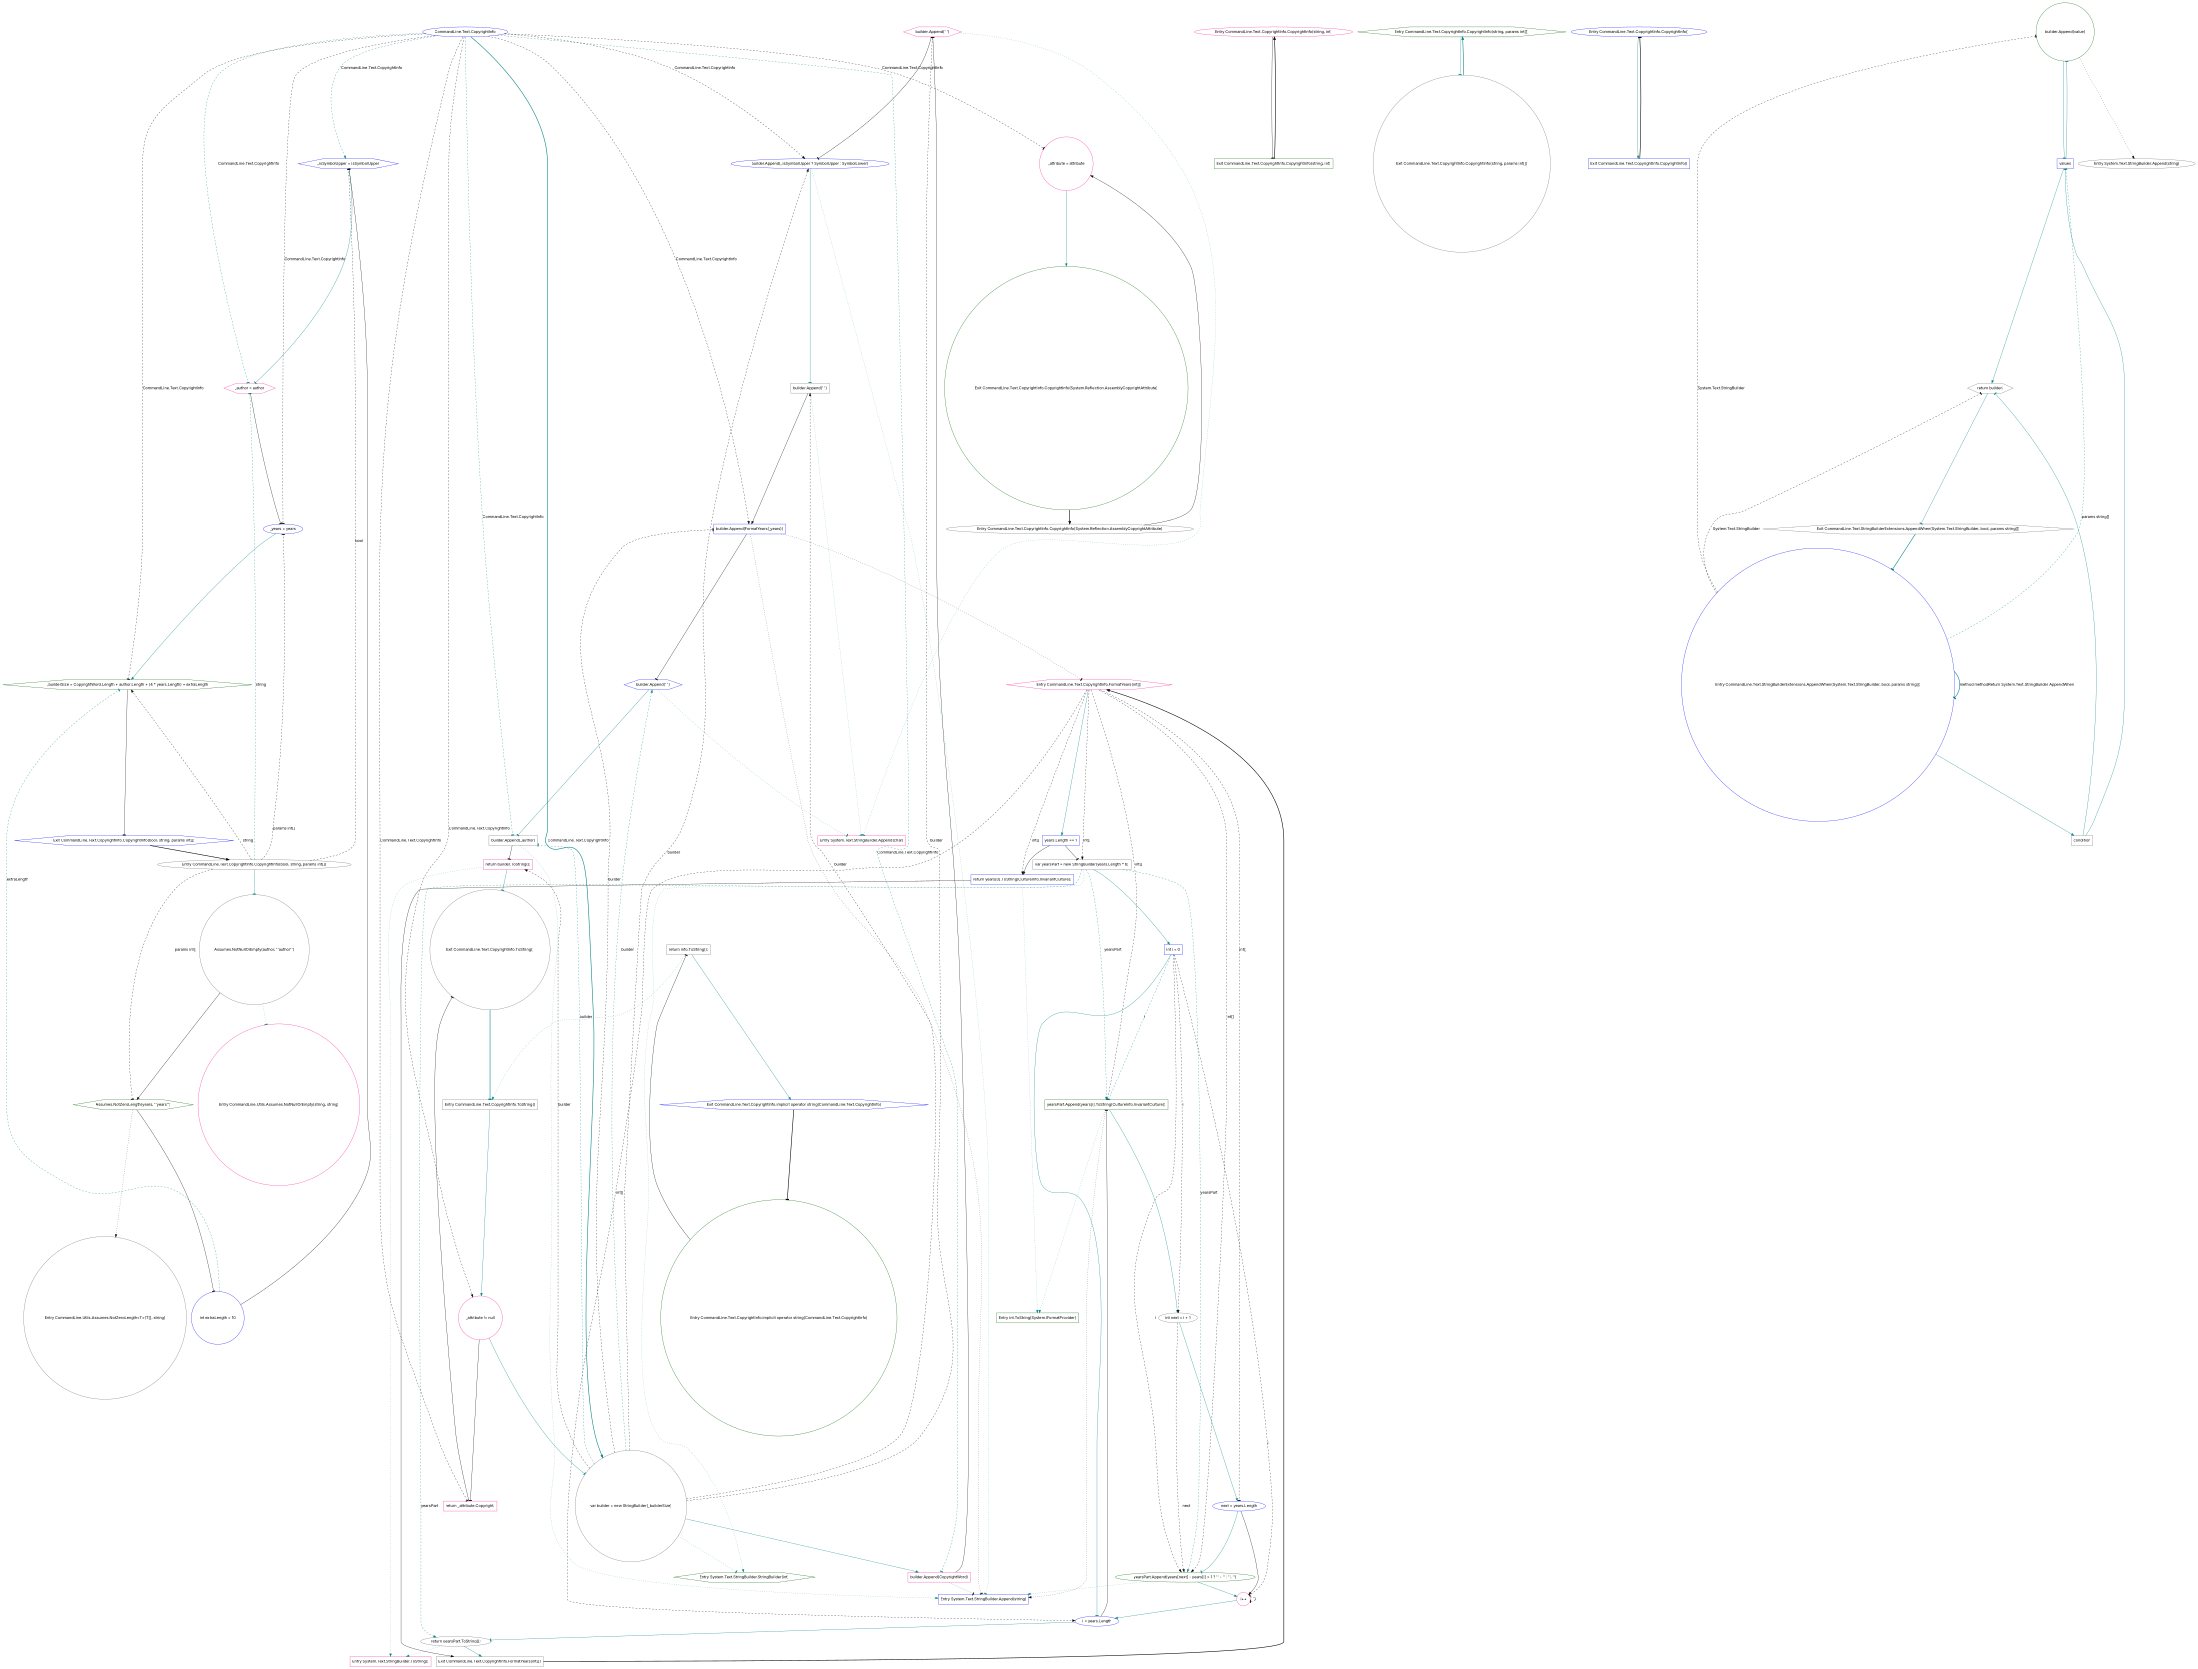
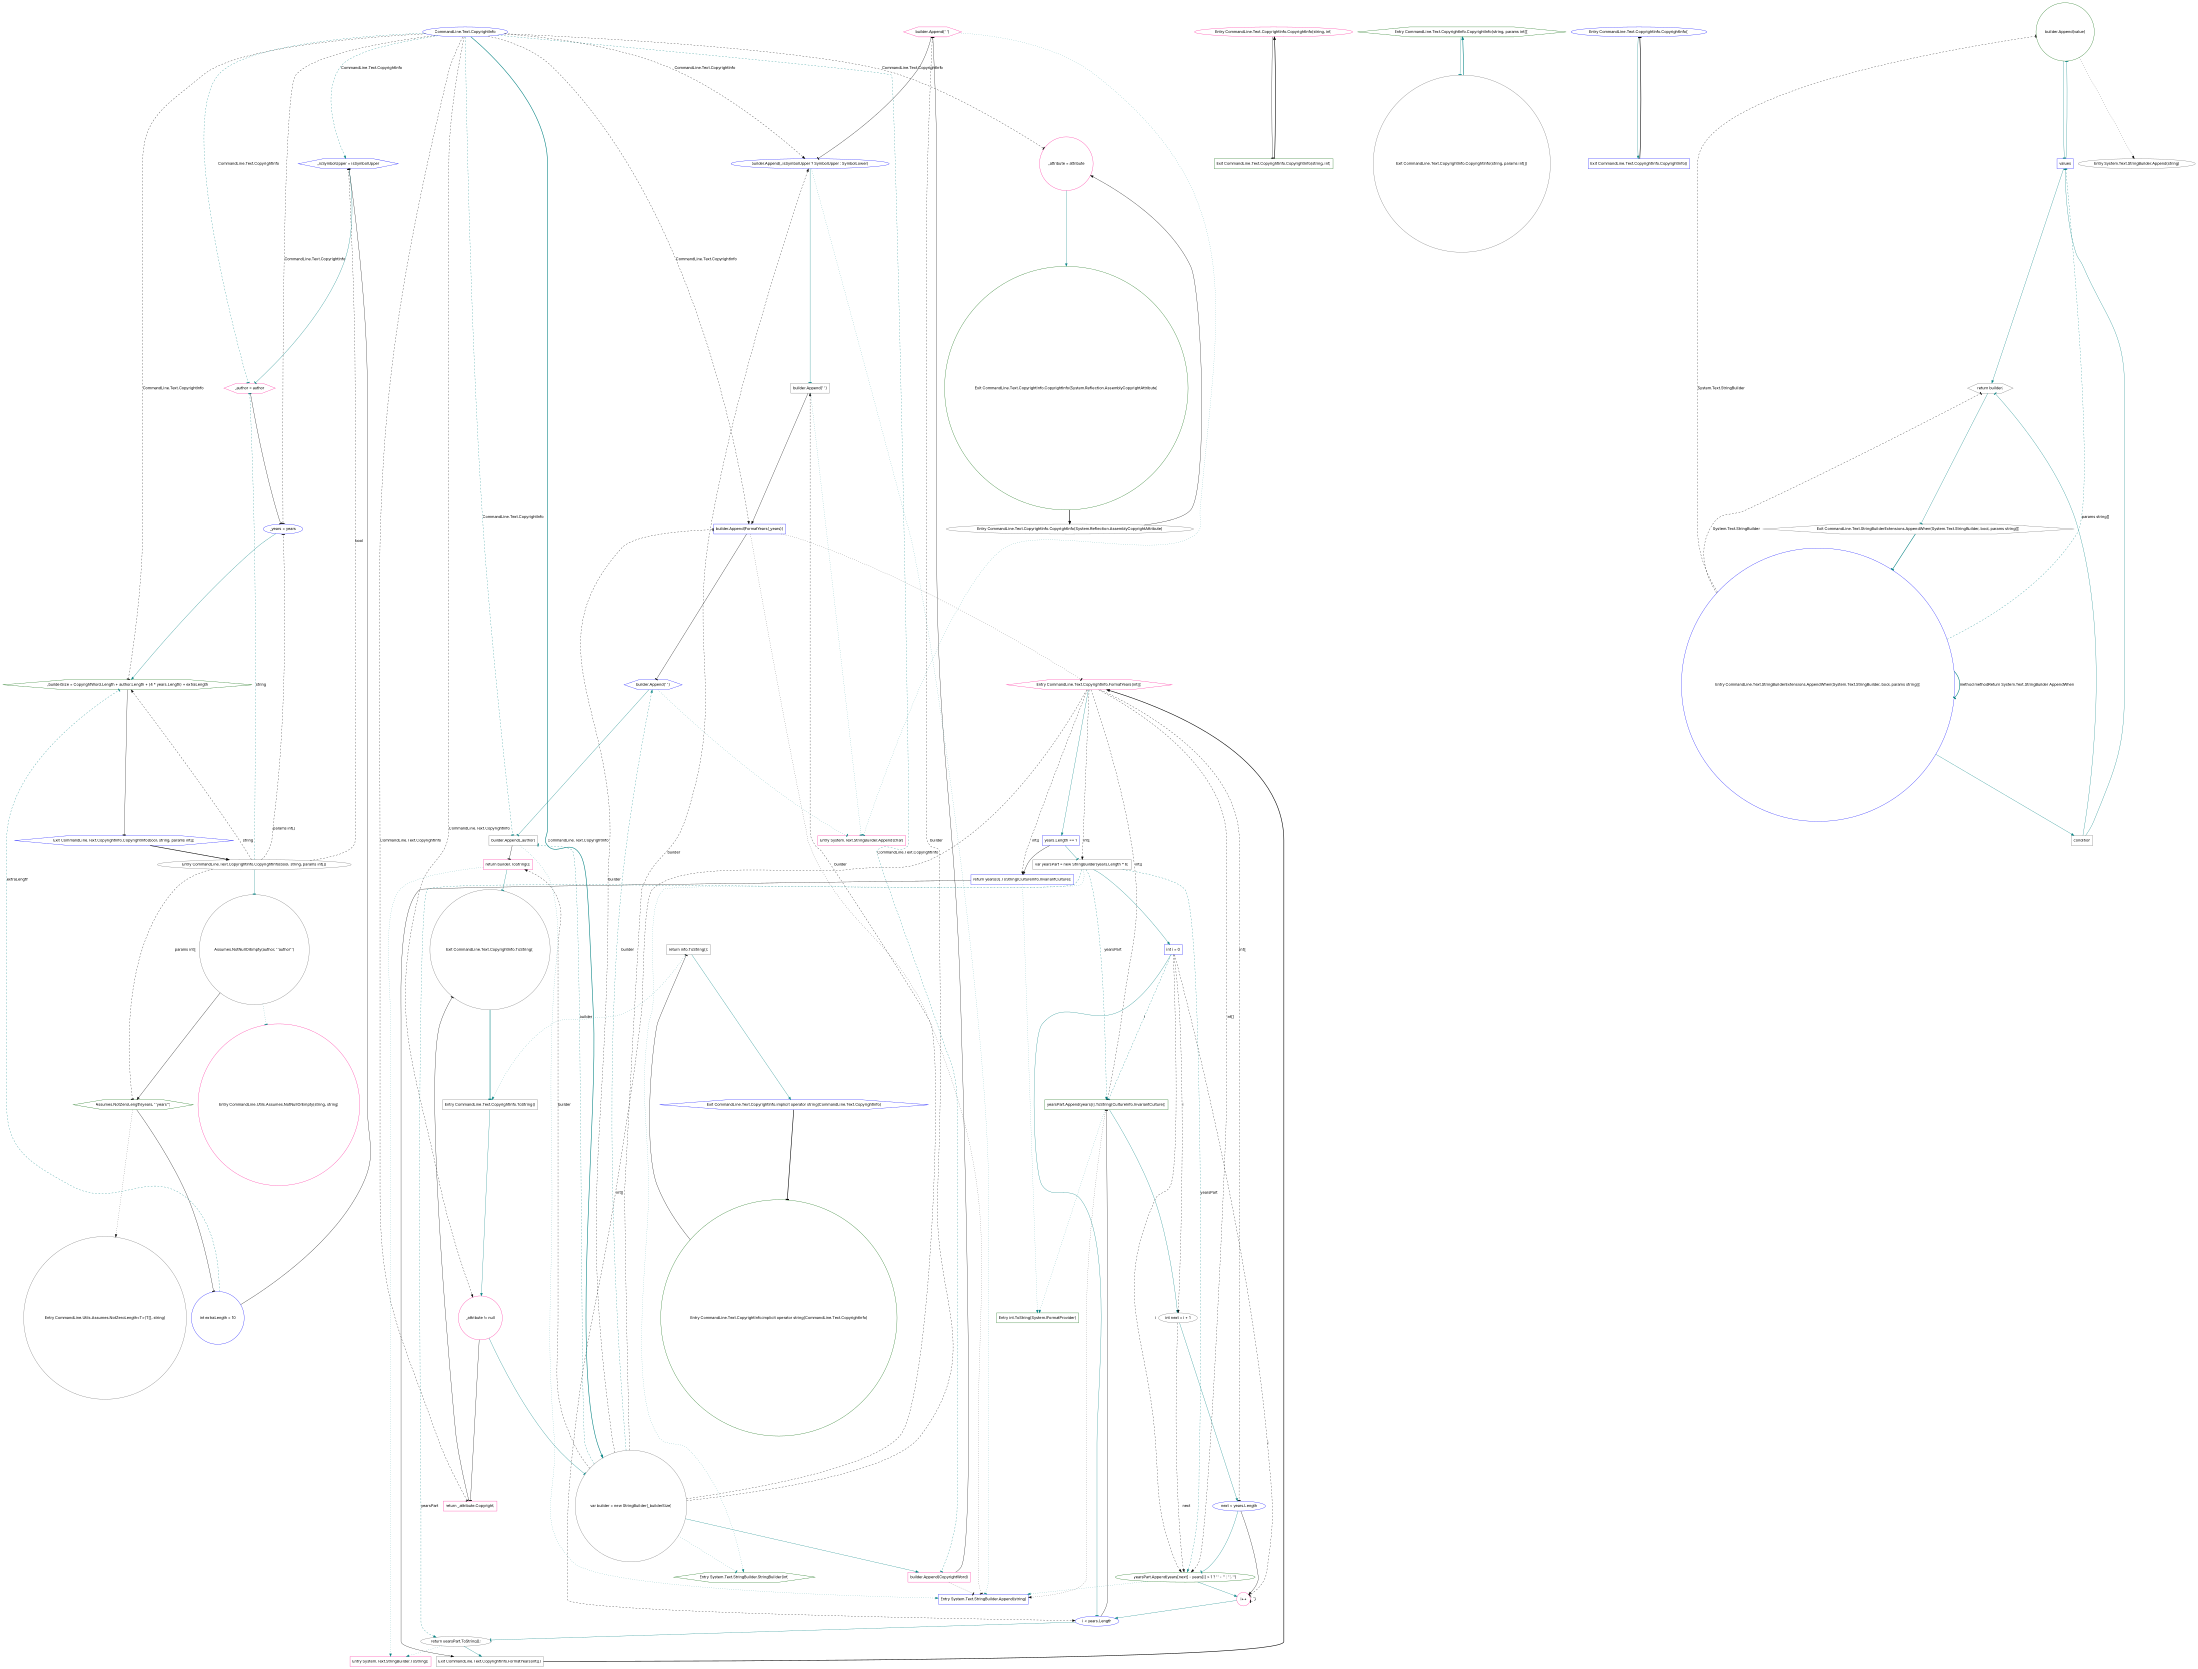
edge "years.Length == 1" -> "var yearsPart = new StringBuilder(years.Length * 6)": color black -> teal
